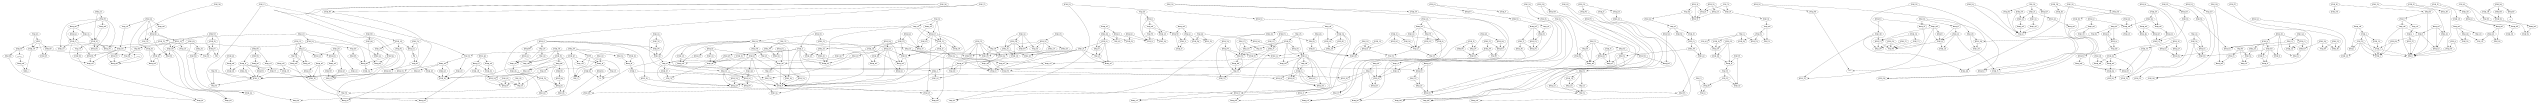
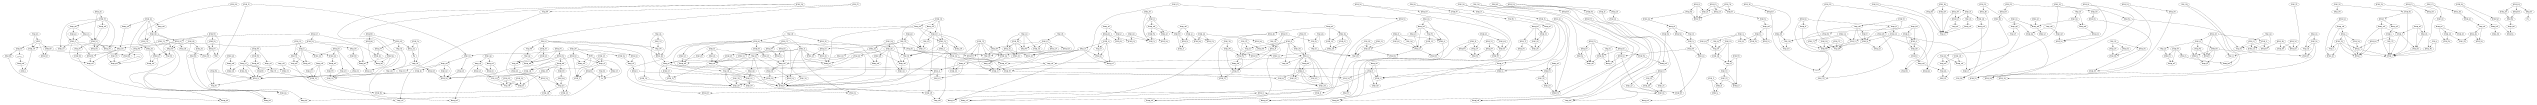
node "group_402": added
